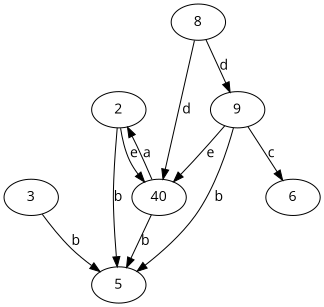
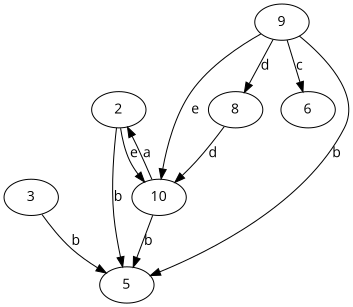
edge "8" -> "9": reversed
node "40": label "40" -> "10"
